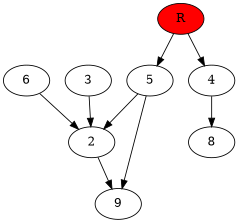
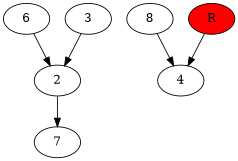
node "5": removed
edge "4" -> "8": reversed
node "9": label "9" -> "7"
